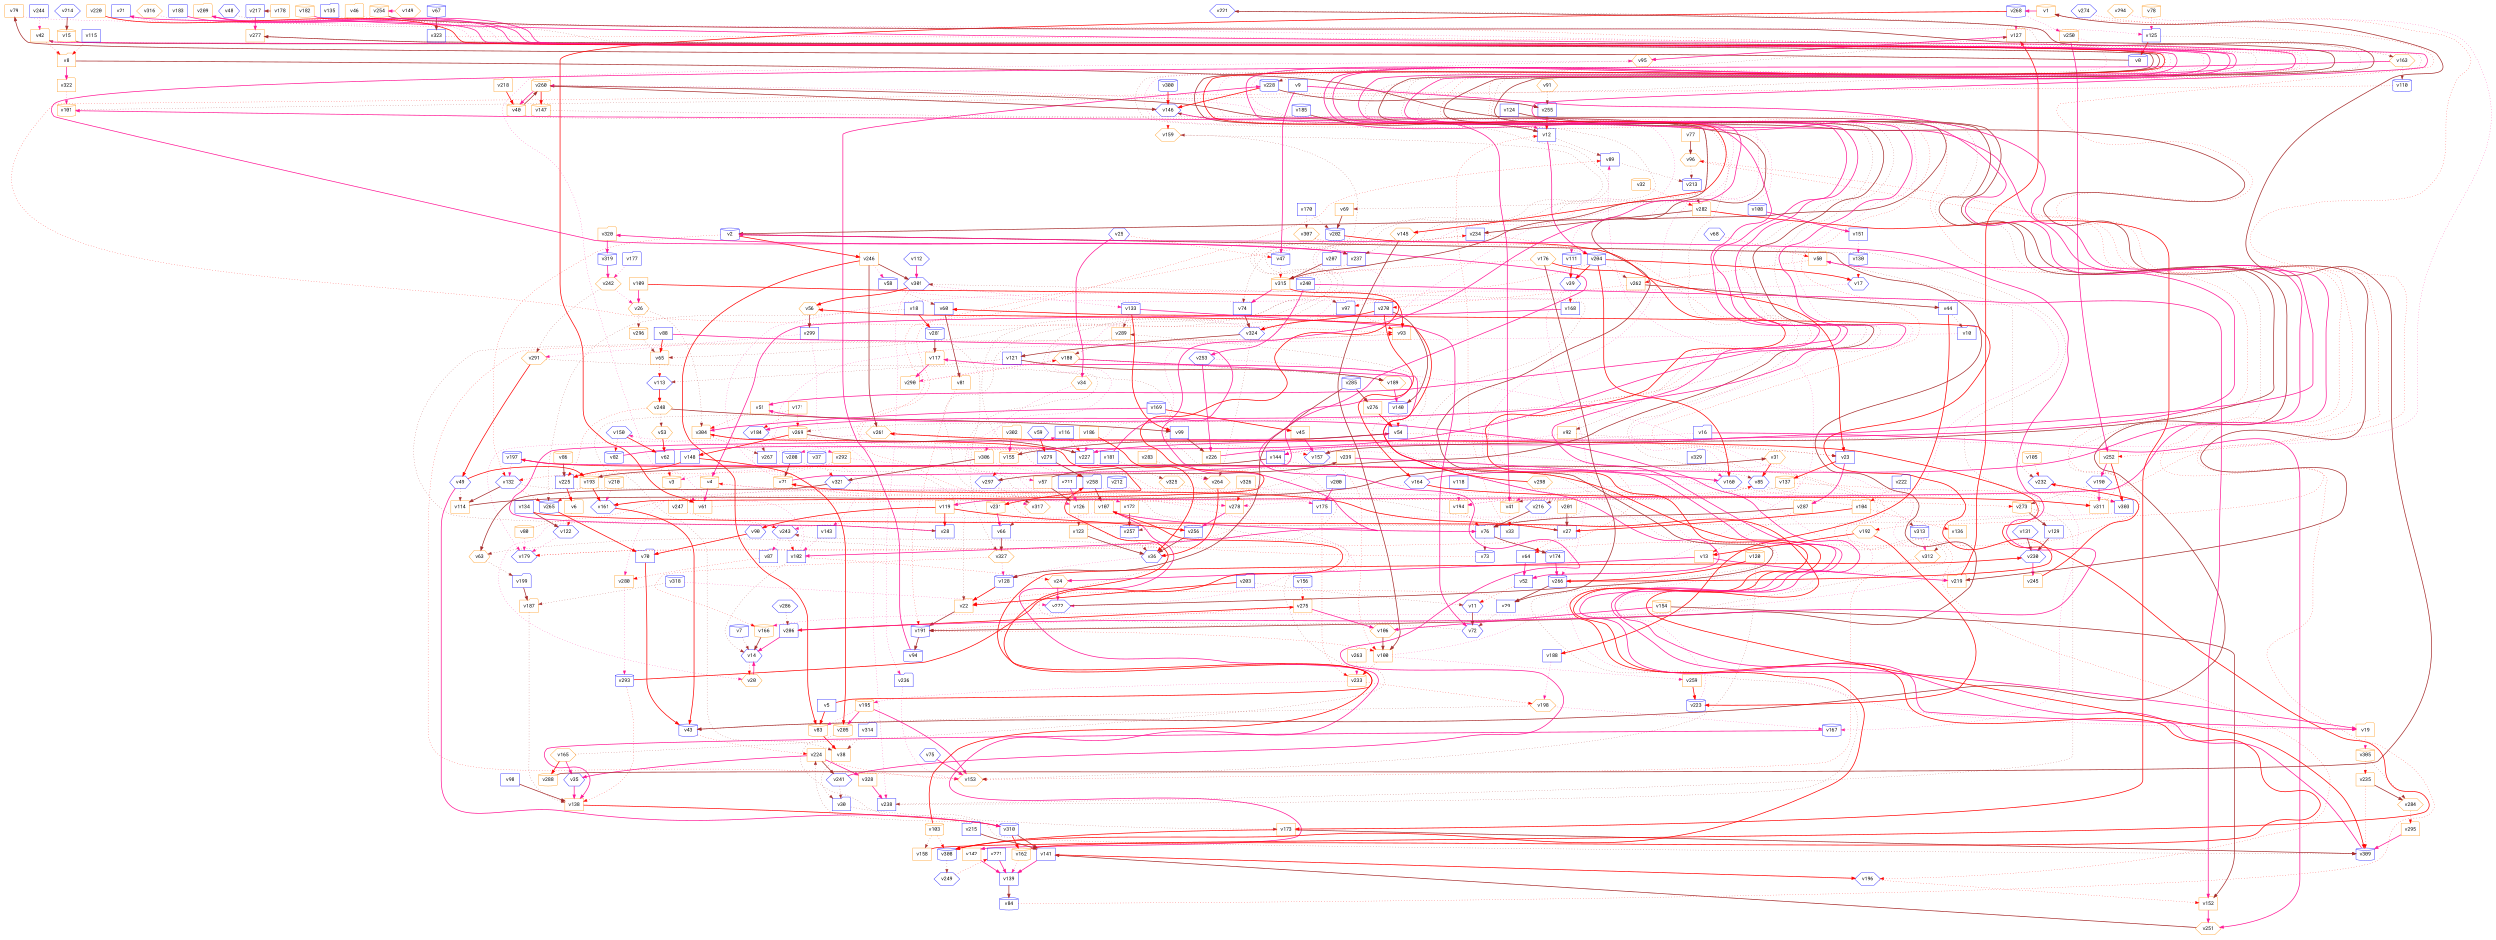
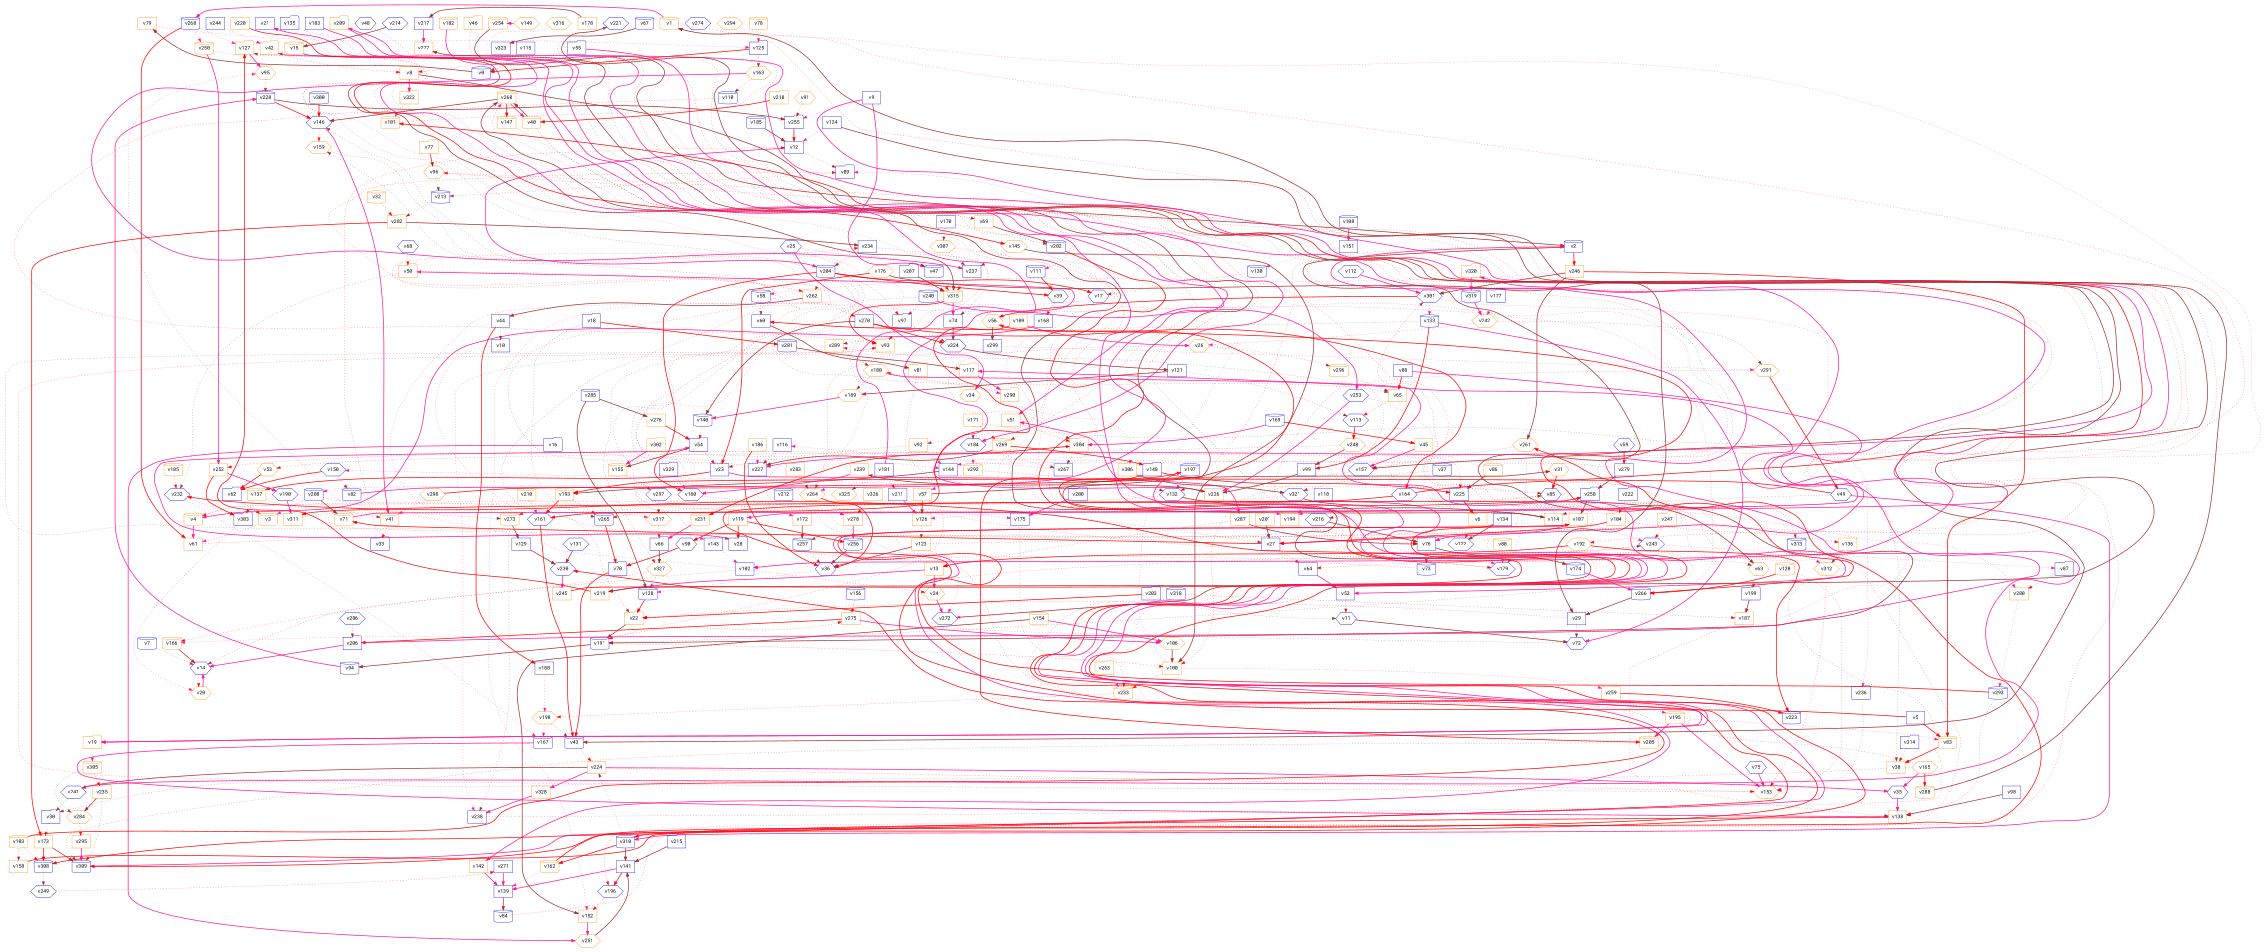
node "v55": added
edge "v164" -> "v101": color deeppink -> red
edge "v240" -> "v152": style bold -> dotted
edge "v239" -> "v297": now "v239" -> "v226"
